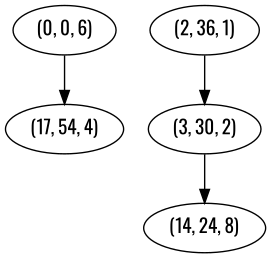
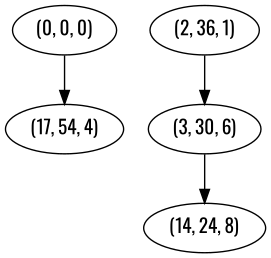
node "(0, 0, 6)": label "(0, 0, 6)" -> "(0, 0, 0)"
node "(3, 30, 2)": label "(3, 30, 2)" -> "(3, 30, 6)"
